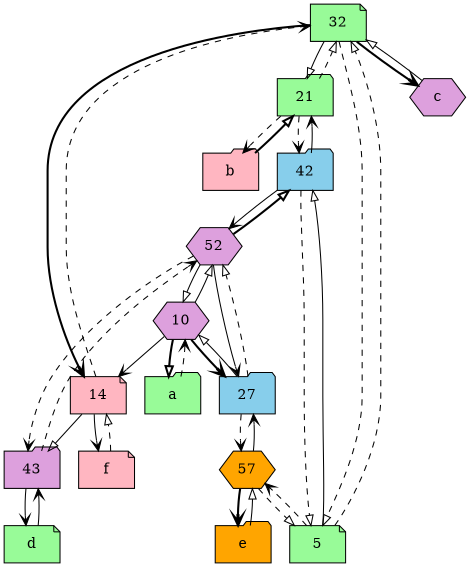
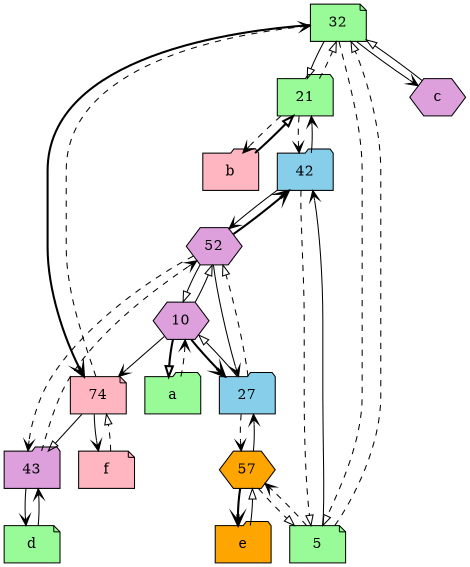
edge "32" -> "c": style bold -> solid
edge "52" -> "42": arrowhead onormal -> vee
edge "5" -> "42": arrowhead onormal -> vee
node "14": label "14" -> "74"
